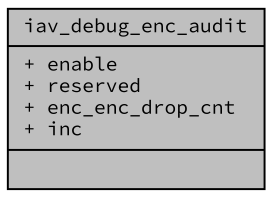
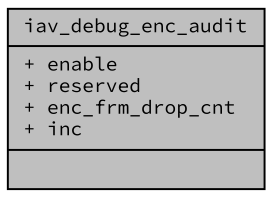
node "iav_debug_enc_audit": text "+ enc_enc_drop_cnt" -> "+ enc_frm_drop_cnt"
